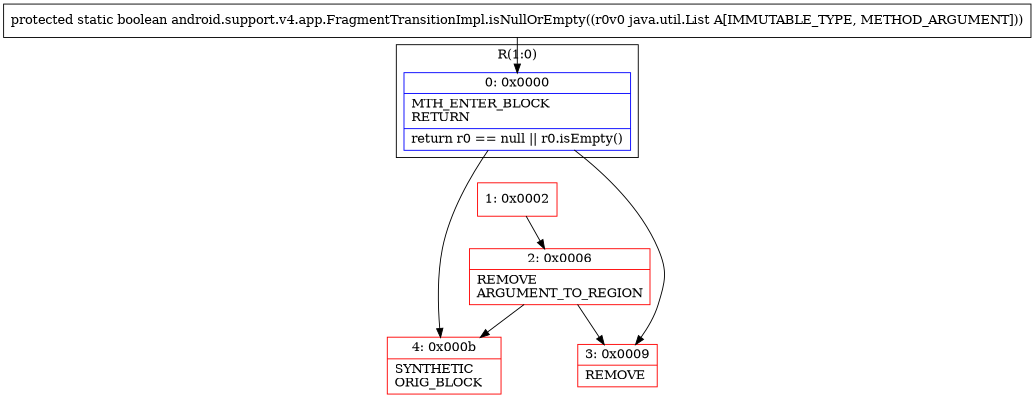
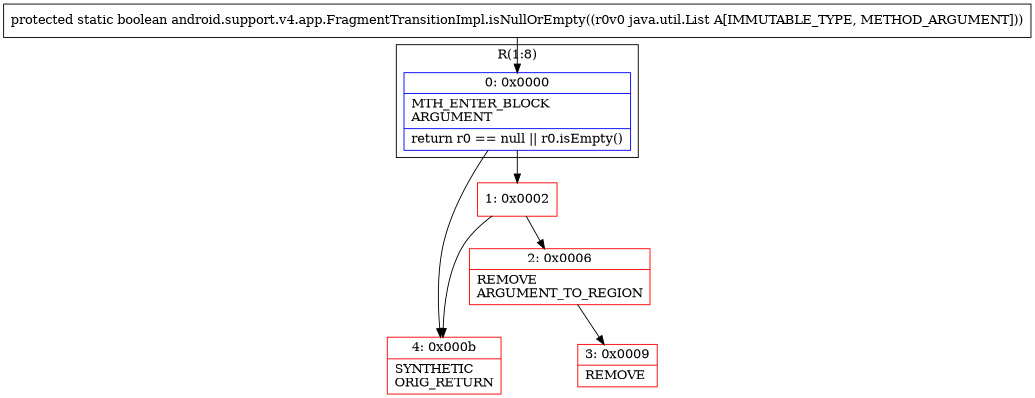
cluster "R(1:0)": label "R(1:0)" -> "R(1:8)"
node "0: 0x0000": text "RETURN" -> "ARGUMENT"
edge "0: 0x0000" -> "3: 0x0009": now "0: 0x0000" -> "1: 0x0002"
edge "2: 0x0006" -> "4: 0x000b": now "1: 0x0002" -> "4: 0x000b"
node "4: 0x000b": text "ORIG_BLOCK" -> "ORIG_RETURN"
